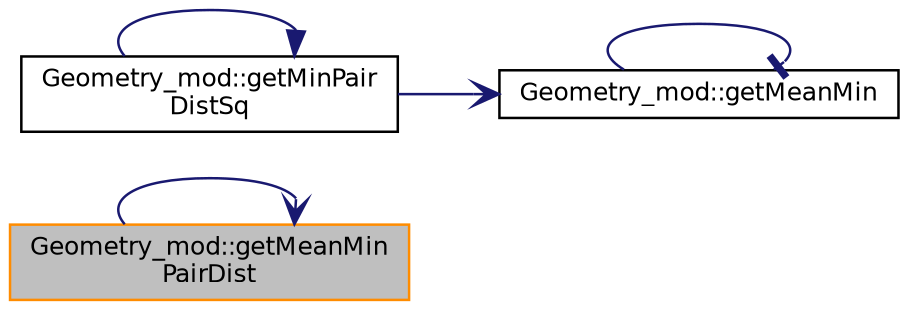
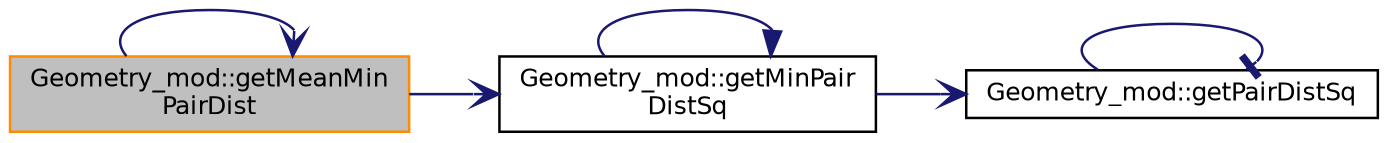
edge "Geometry_mod::getMeanMin PairDist" -> "Geometry_mod::getMinPair DistSq": added
node "Geometry_mod::getMeanMin": label "Geometry_mod::getMeanMin" -> "Geometry_mod::getPairDistSq"
